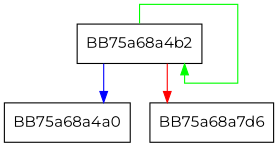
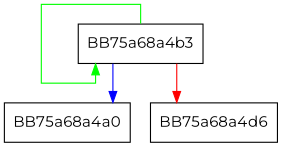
node "BB75a68a4b2": label "BB75a68a4b2" -> "BB75a68a4b3"
node "BB75a68a7d6": label "BB75a68a7d6" -> "BB75a68a4d6"
